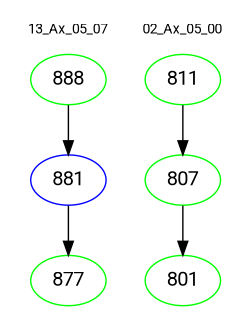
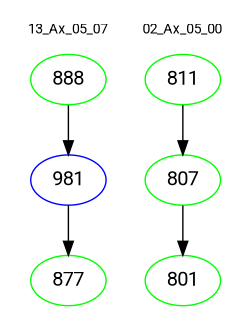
node "881": label "881" -> "981"
